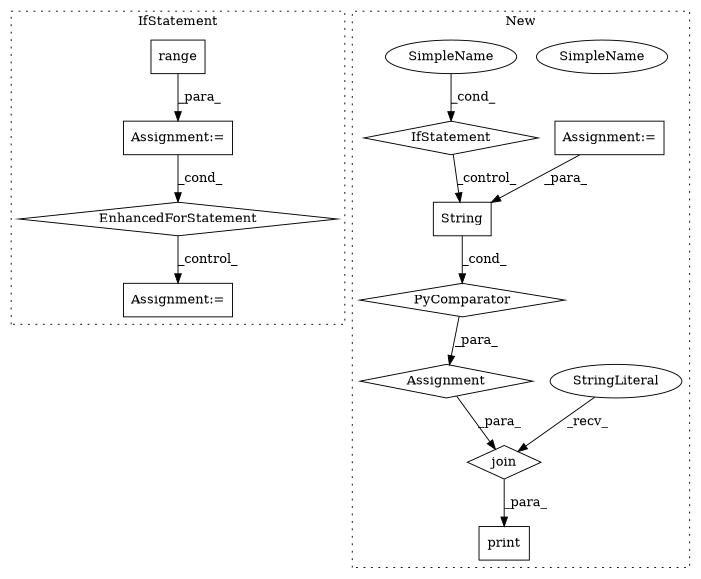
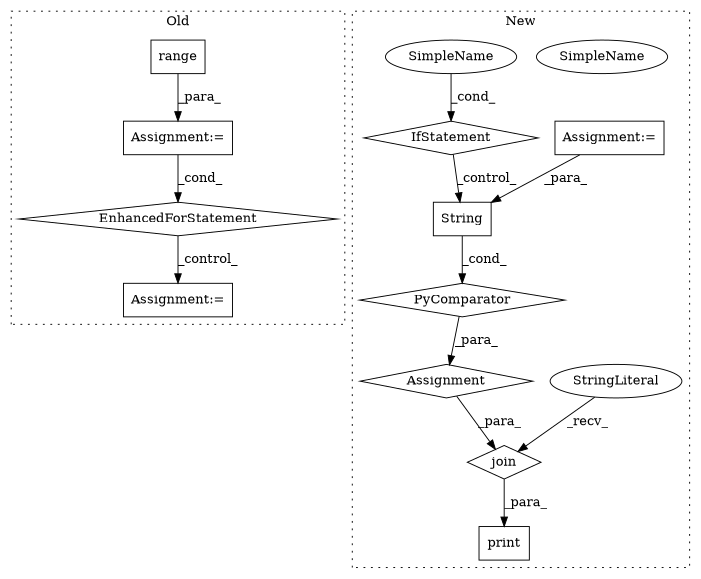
cluster "IfStatement": label "IfStatement" -> "Old"
